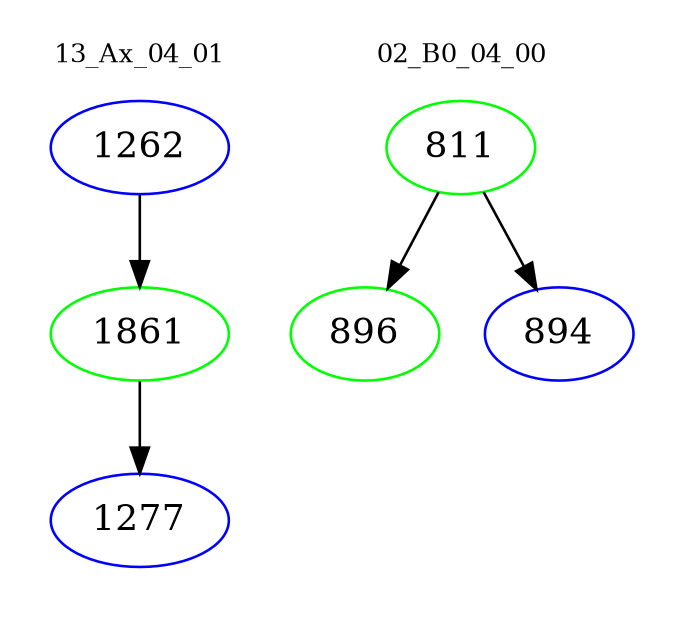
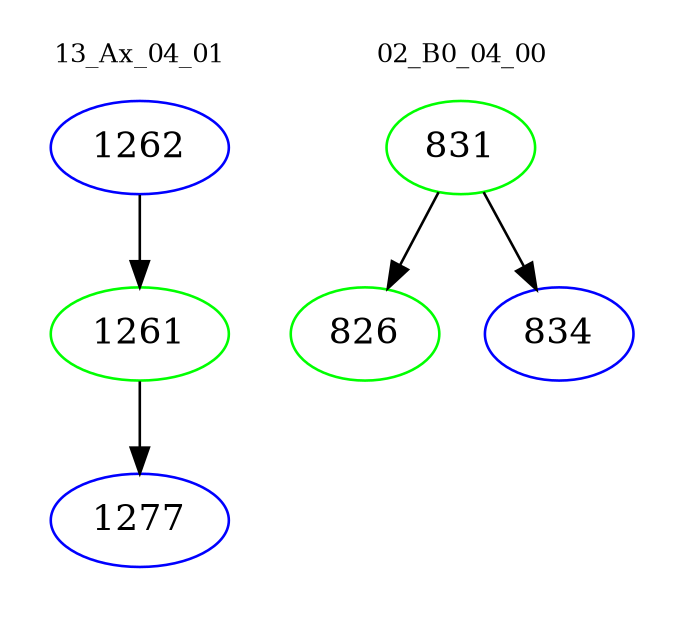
node "811": label "811" -> "831"
node "1861": label "1861" -> "1261"
node "896": label "896" -> "826"
node "894": label "894" -> "834"
